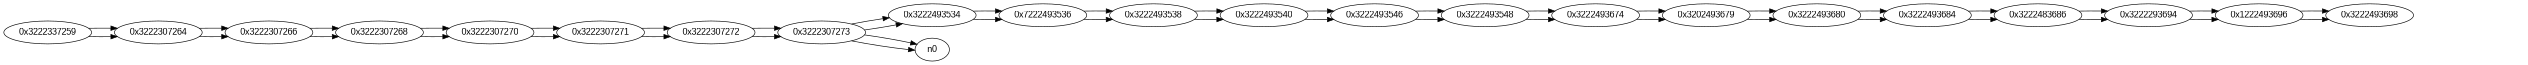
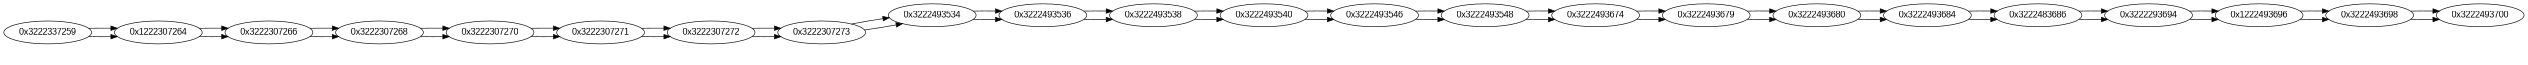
node "0x7222493536": label "0x7222493536" -> "0x3222493536"
node "0x3202493679": label "0x3202493679" -> "0x3222493679"
node "0x3222493700": added
node "0x3222307264": label "0x3222307264" -> "0x1222307264"
node "n0": removed
